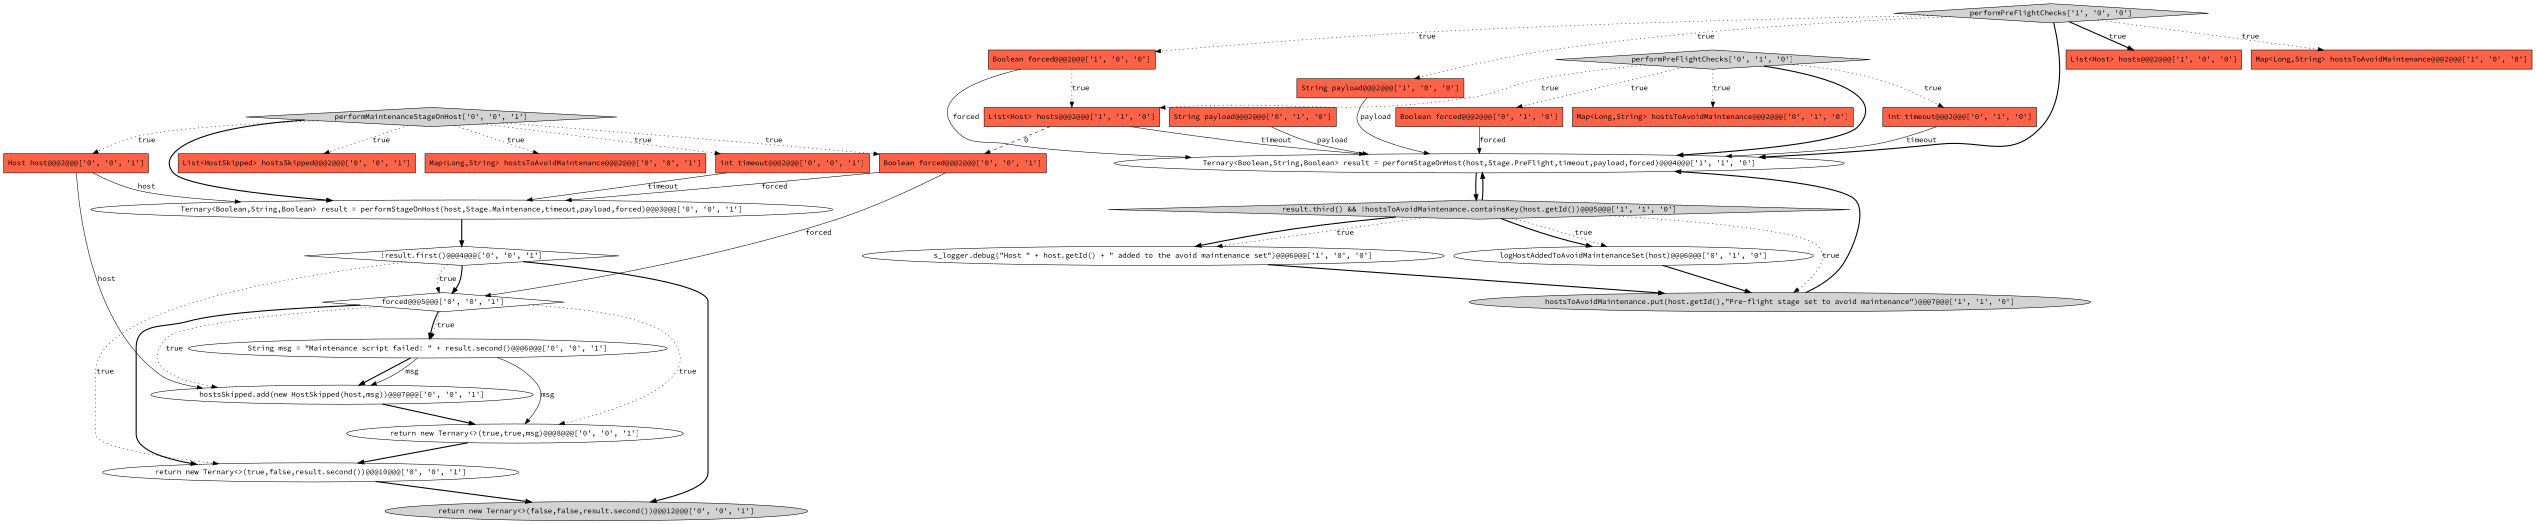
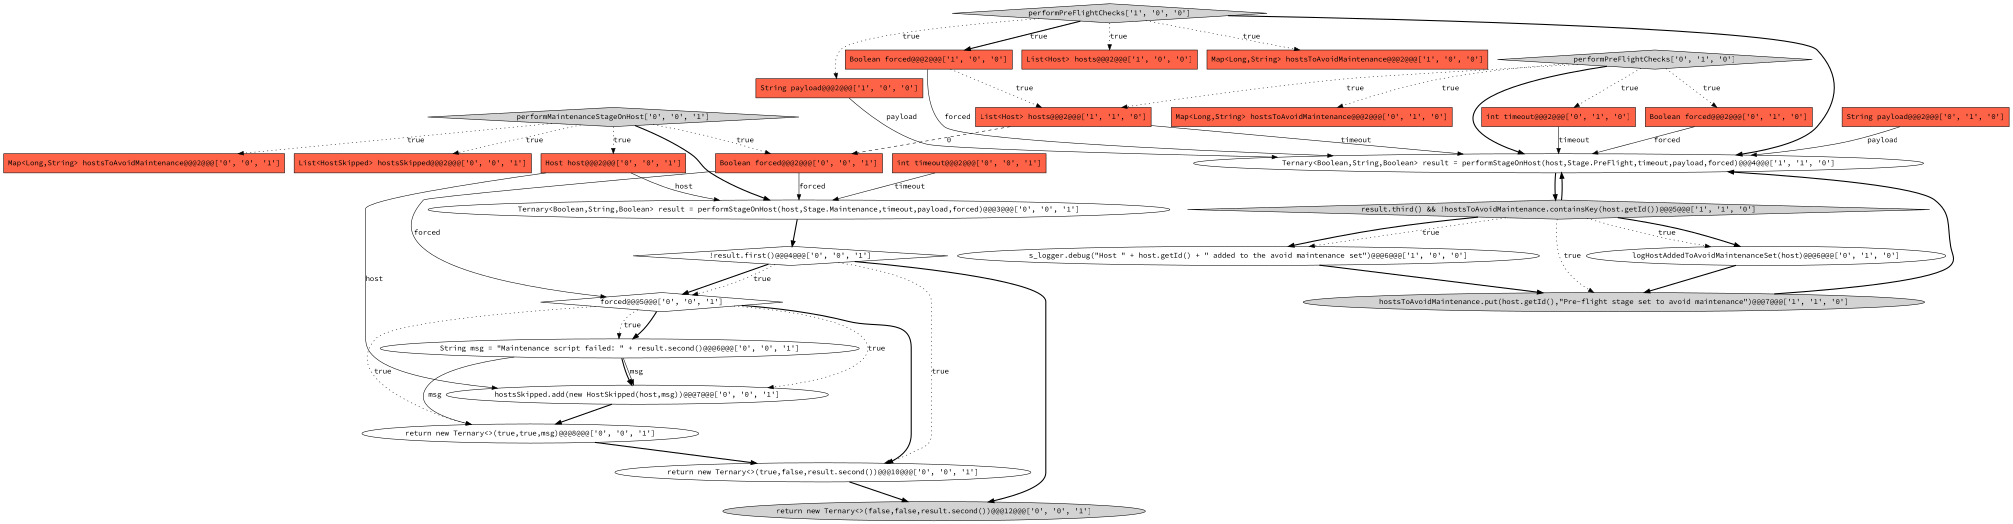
edge "performPreFlightChecks['1', '0', '0']" -> "Boolean forced@@@2@@@['1', '0', '0']": style dotted -> bold
edge "performPreFlightChecks['1', '0', '0']" -> "List<Host> hosts@@@2@@@['1', '0', '0']": style bold -> dotted
edge "performMaintenanceStageOnHost['0', '0', '1']" -> "int timeout@@@2@@@['0', '0', '1']": removed, label "true"
